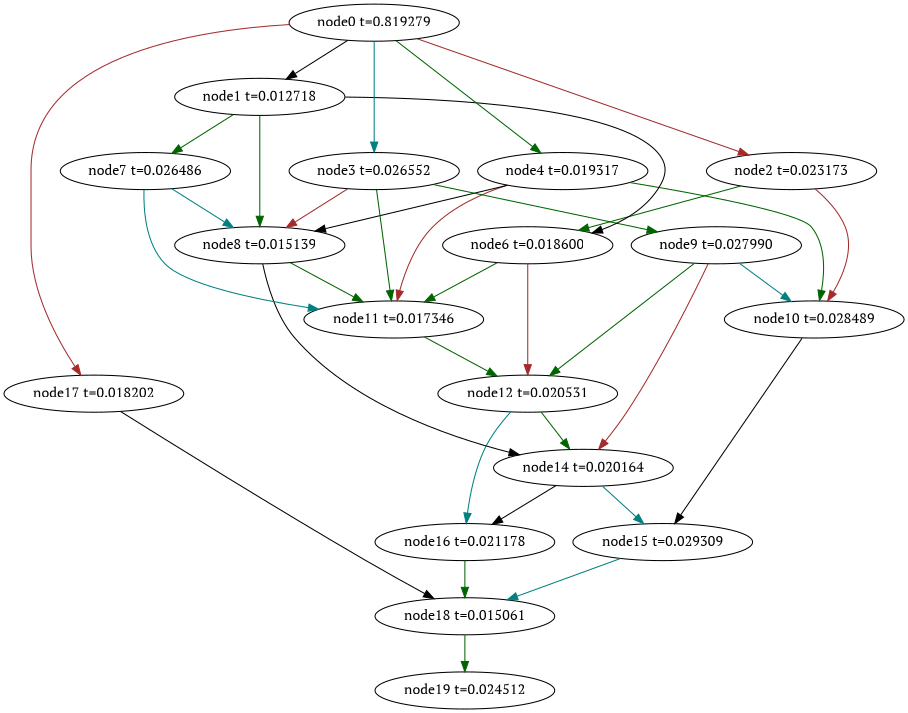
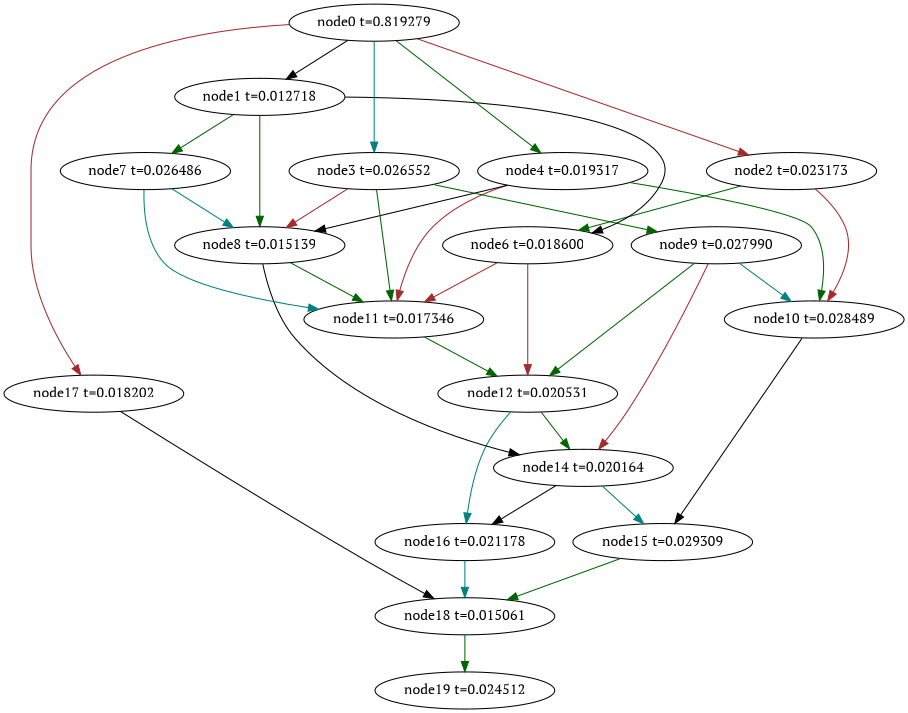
edge "node6 t=0.018600" -> "node11 t=0.017346": color darkgreen -> brown
edge "node16 t=0.021178" -> "node18 t=0.015061": color darkgreen -> teal
edge "node15 t=0.029309" -> "node18 t=0.015061": color teal -> darkgreen
